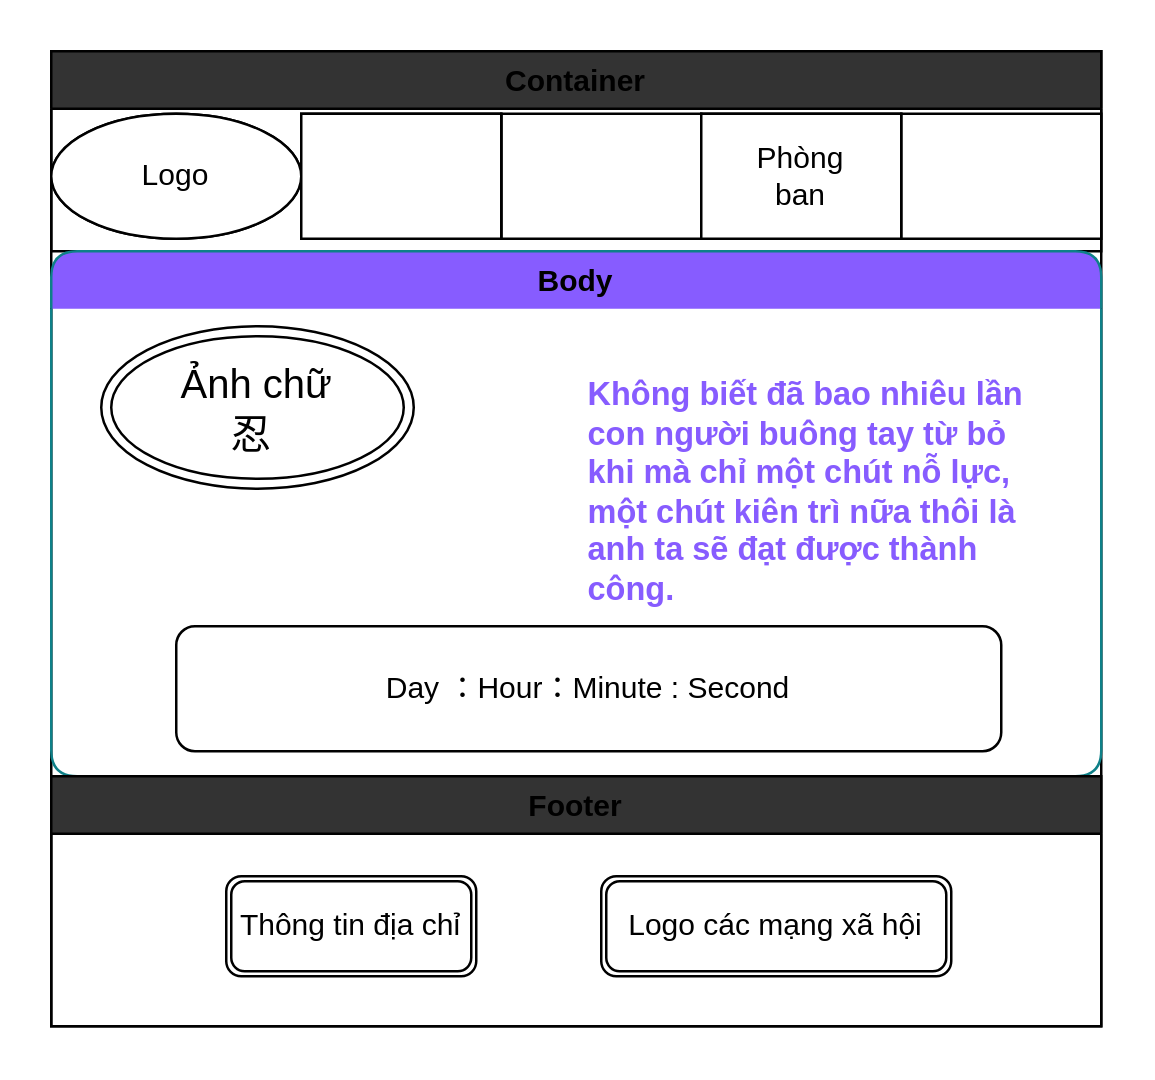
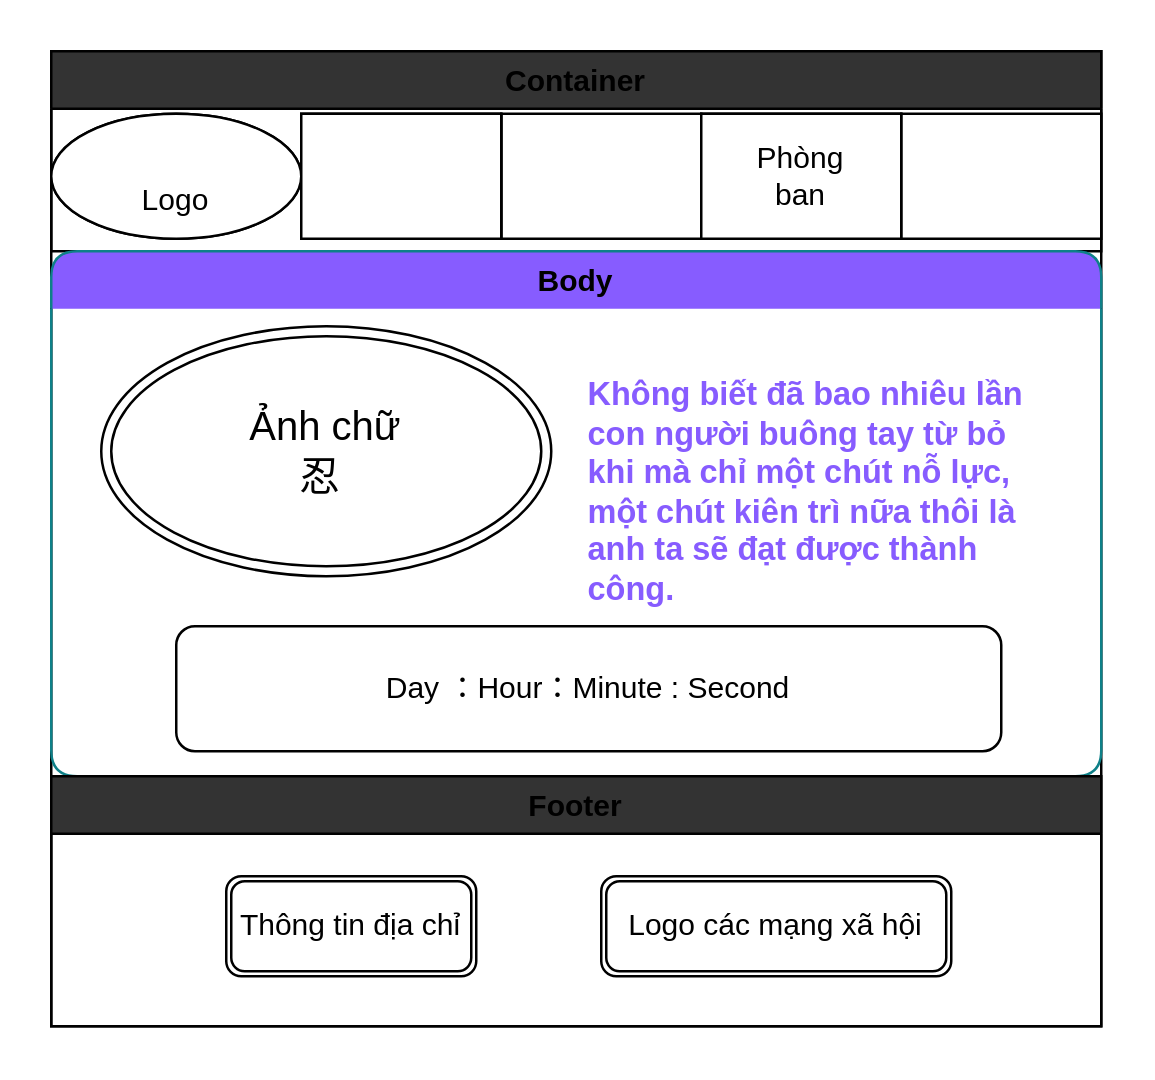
node "Logo": moved (176, 176) -> (176, 201)
node "Ảnh chữ 忍": size 313x163 -> 450x250
